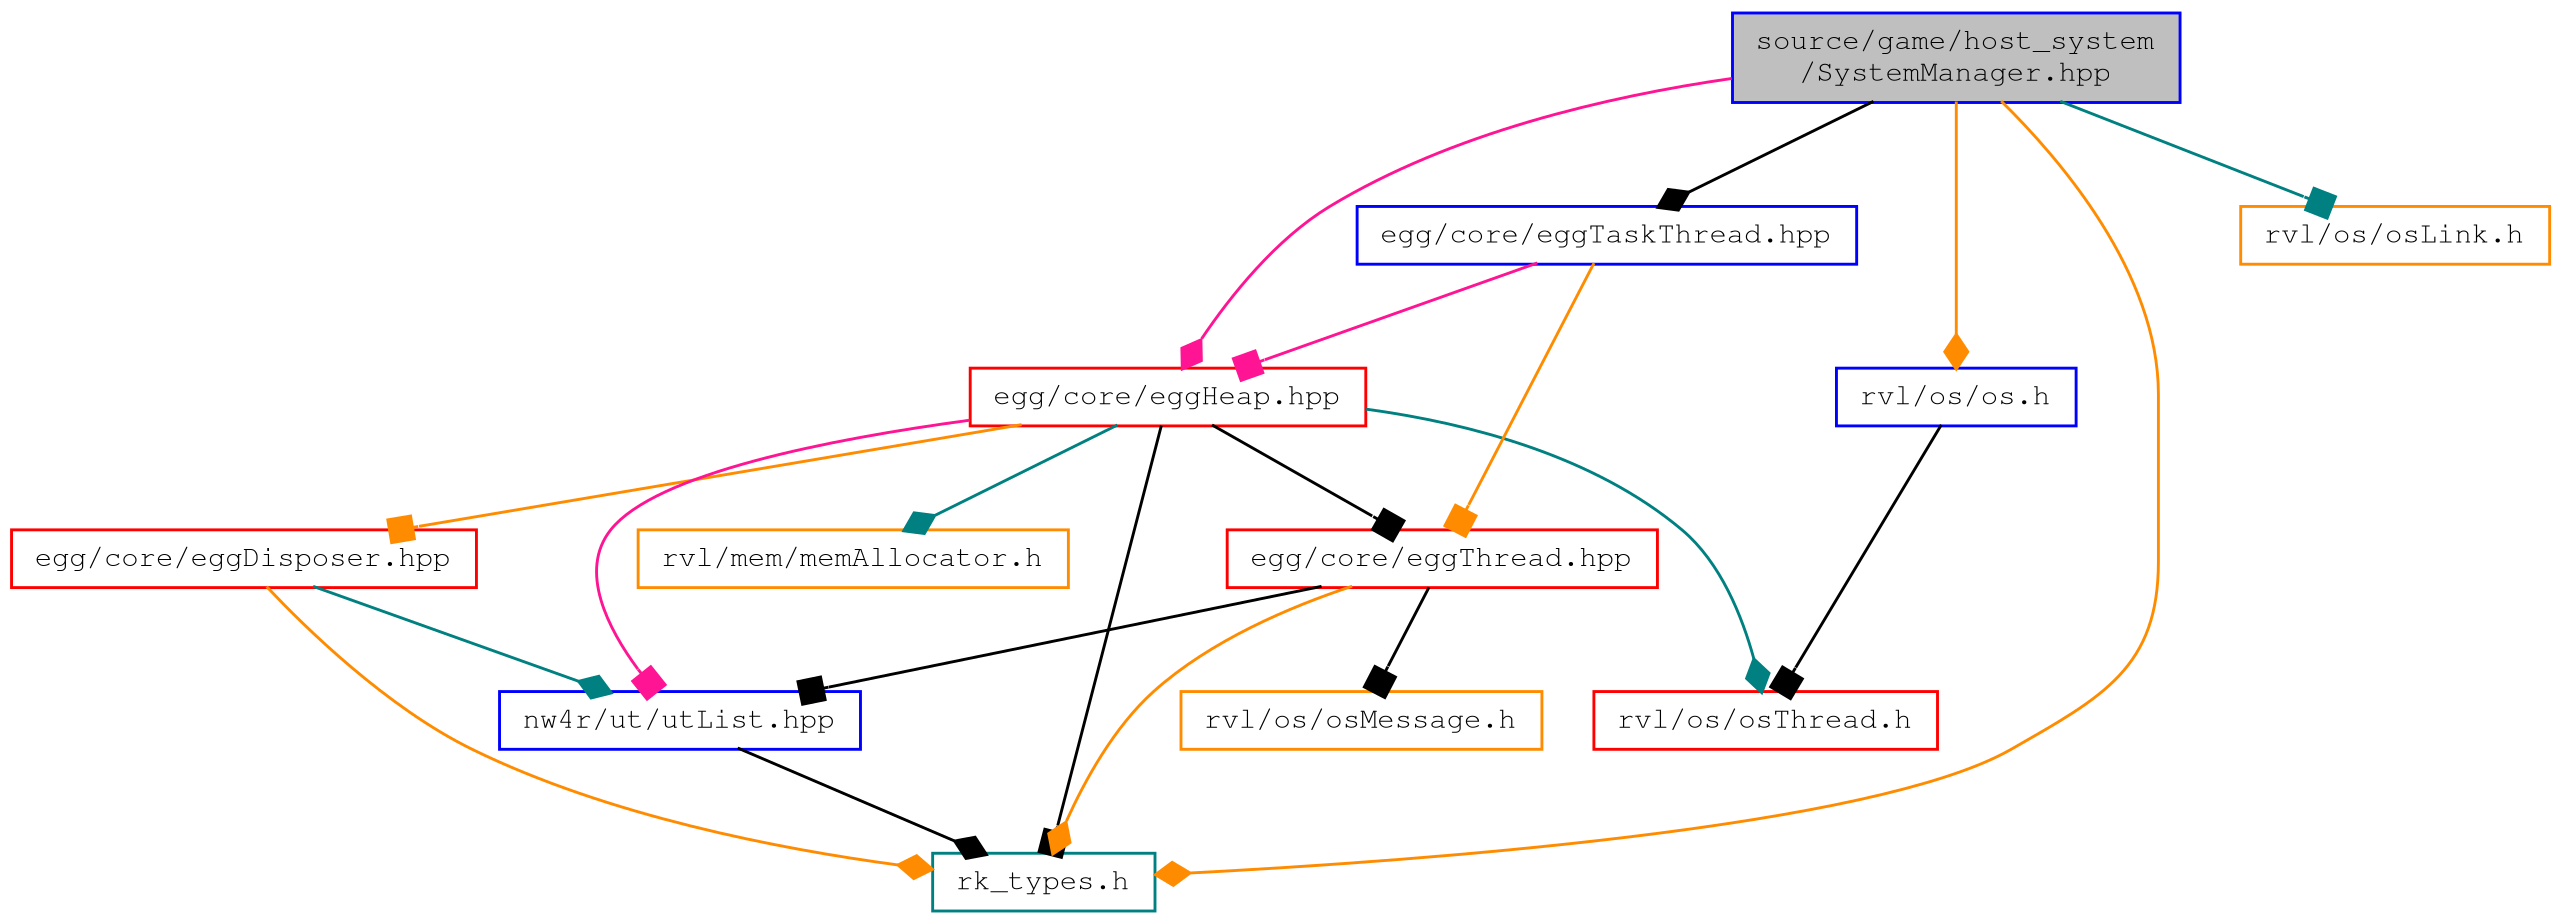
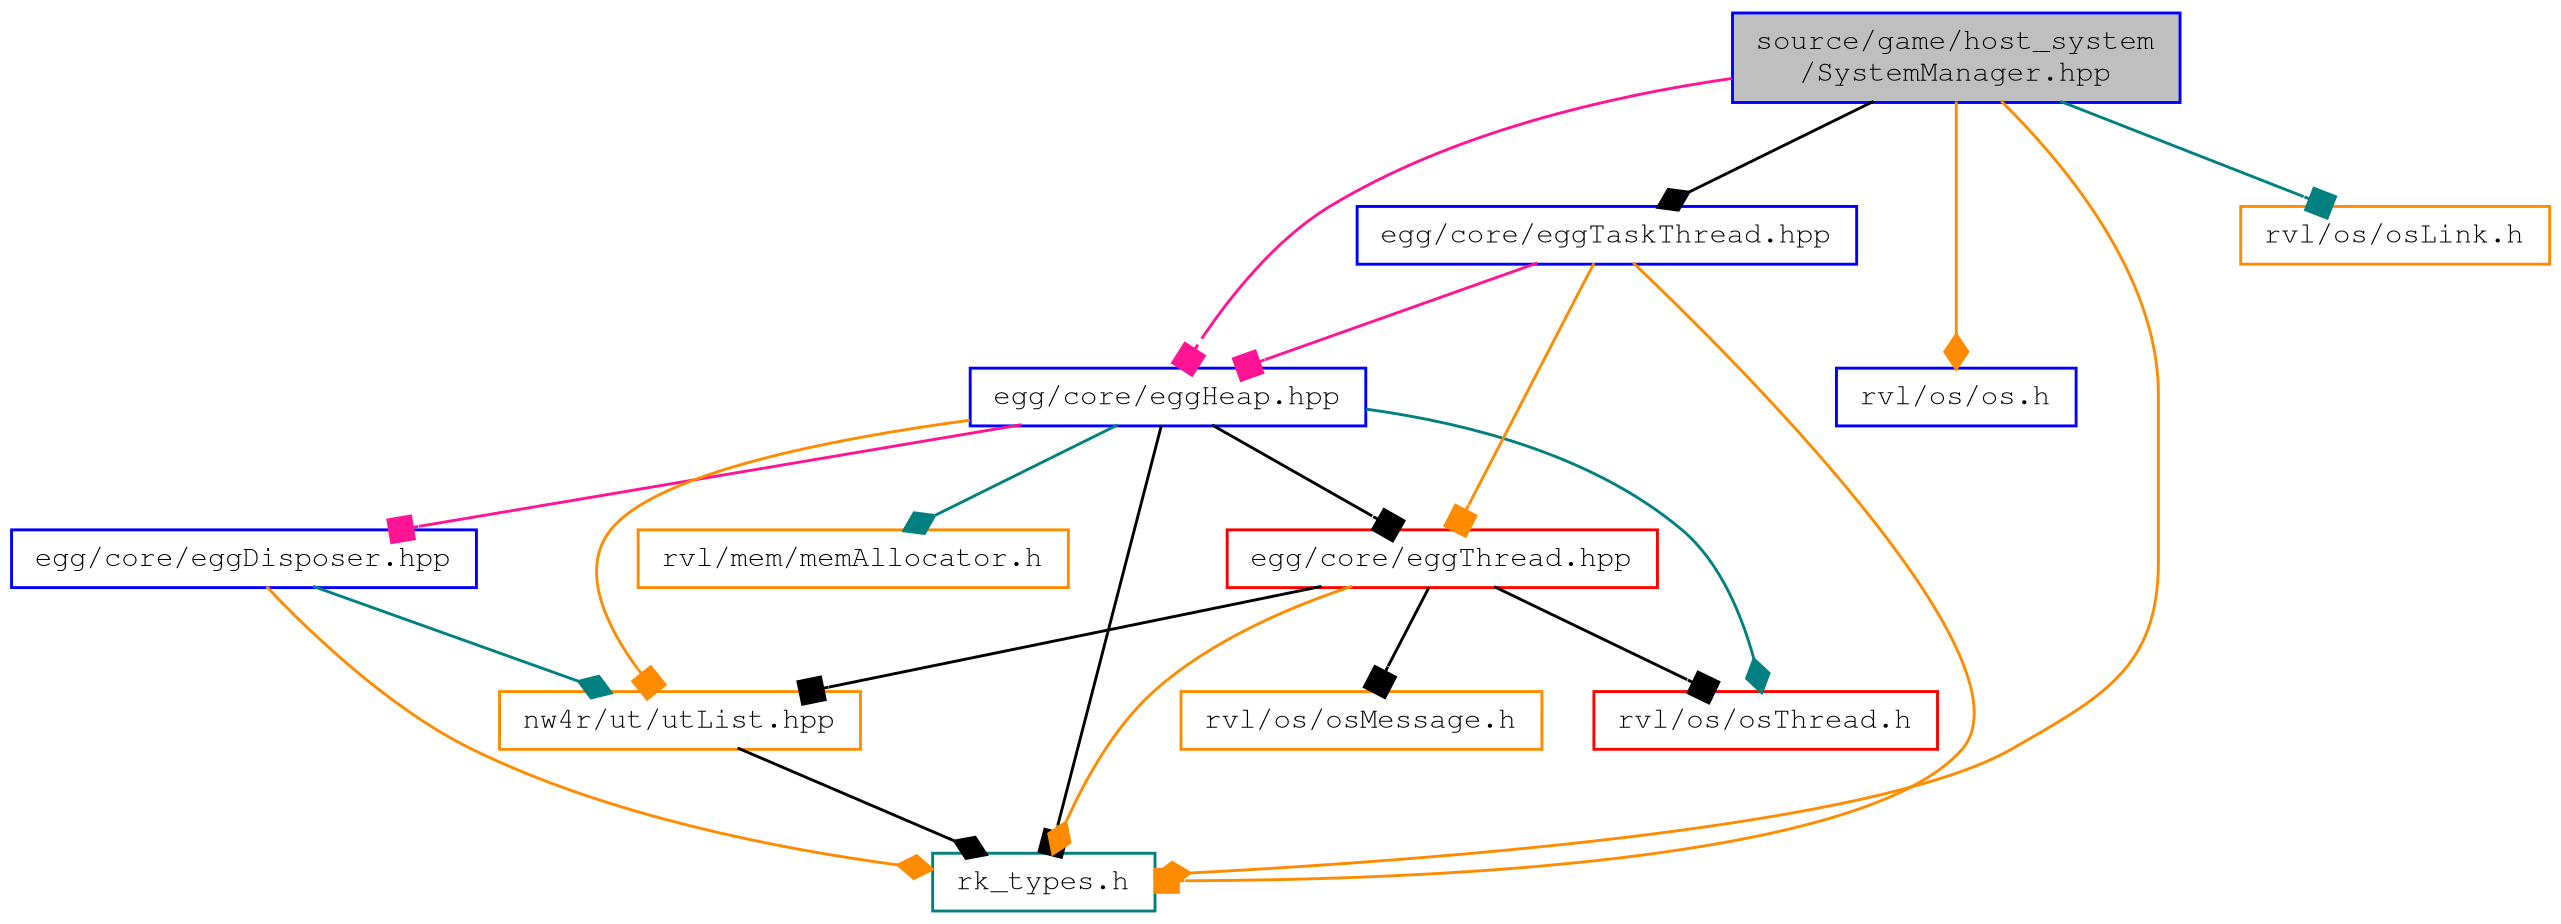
edge "source/game/host_system /SystemManager.hpp" -> "egg/core/eggHeap.hpp": arrowhead diamond -> box
node "egg/core/eggHeap.hpp": color red -> blue
edge "egg/core/eggHeap.hpp" -> "egg/core/eggDisposer.hpp": color darkorange -> deeppink
edge "egg/core/eggHeap.hpp" -> "nw4r/ut/utList.hpp": color deeppink -> darkorange
edge "rvl/os/os.h" -> "rvl/os/osThread.h": now "egg/core/eggThread.hpp" -> "rvl/os/osThread.h"
node "egg/core/eggDisposer.hpp": color red -> blue
node "nw4r/ut/utList.hpp": color blue -> darkorange
edge "egg/core/eggTaskThread.hpp" -> "rk_types.h": added
